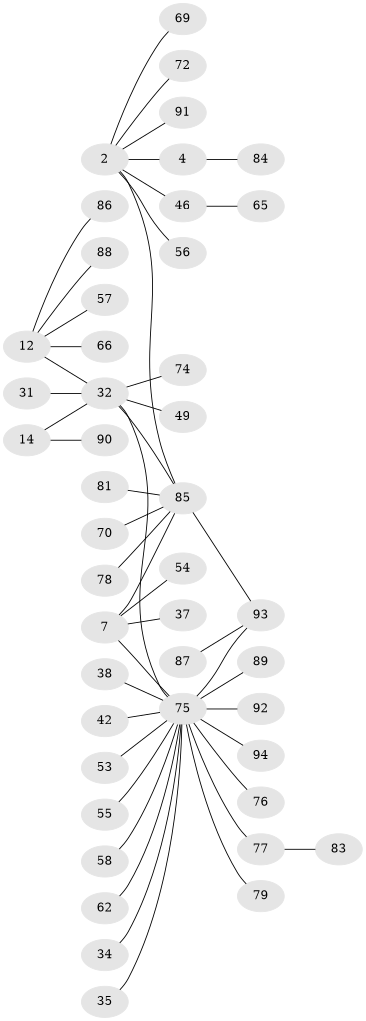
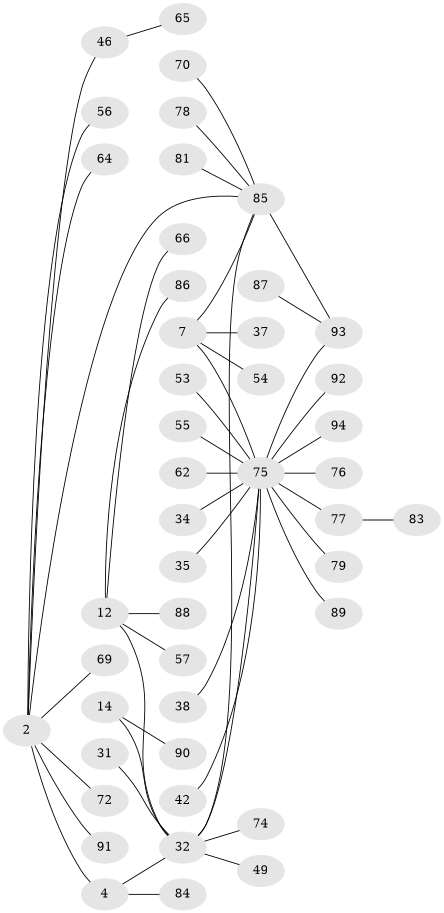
node "64": added
node "58": removed
edge "32" -- "4": added
